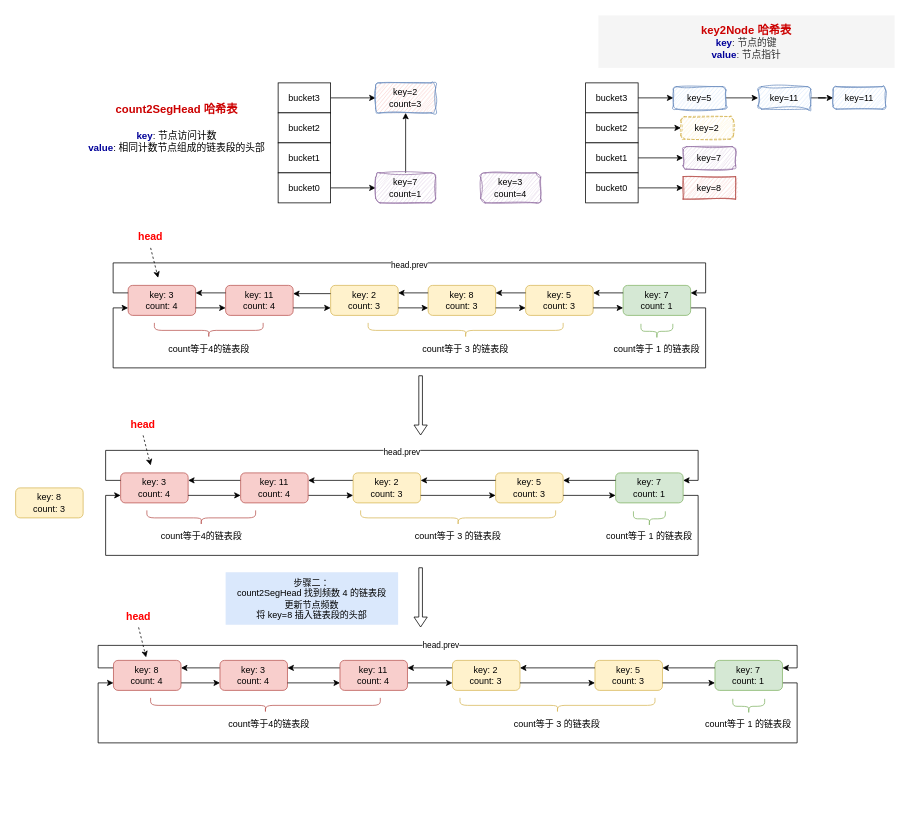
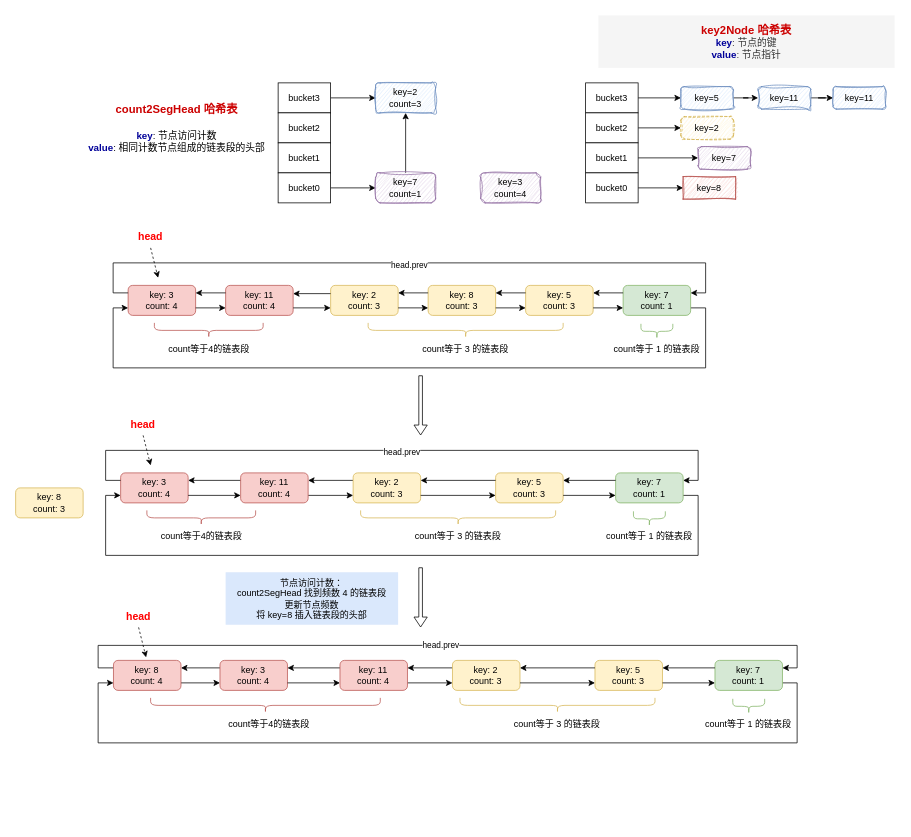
node "key=2 count=3": fillcolor #f8cecc -> #dae8fc
node "key=5": moved (699, 98) -> (707, 98)
node "key=7": moved (709, 158) -> (724, 158)
node "步骤二： count2SegHead 找到频数 4 的链表段 更新节点频数 将 key=8 插入链表段的头部": label "步骤二： count2SegHead 找到频数 4 的链表段 更新节点频数 将 key=8 插入链表段的头部" -> "节点访问计数： count2SegHead 找到频数 4 的链表段 更新节点频数 将 key=8 插入链表段的头部"
